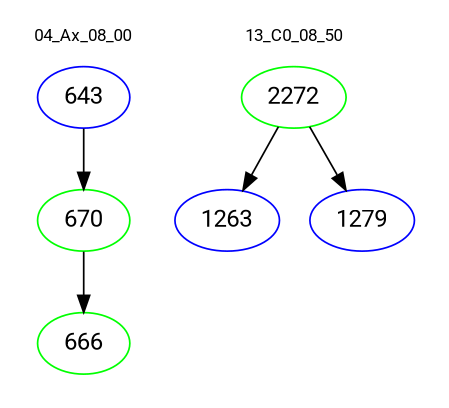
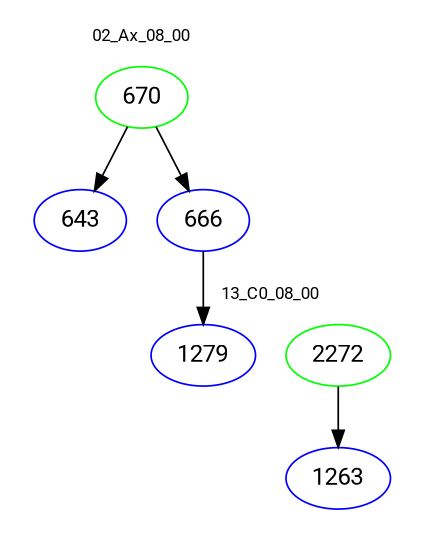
cluster "04_Ax_08_00": label "04_Ax_08_00" -> "02_Ax_08_00"
cluster "13_C0_08_50": label "13_C0_08_50" -> "13_C0_08_00"
edge "643" -> "670": reversed
edge "2272" -> "1279": now "666" -> "1279"
node "666": color green -> blue
